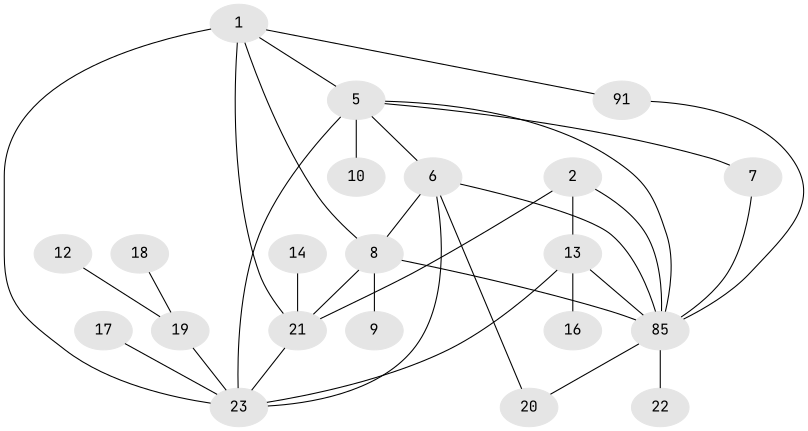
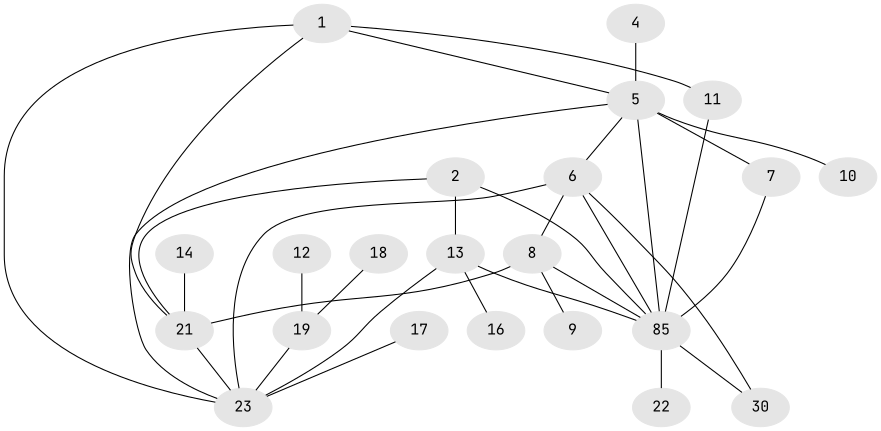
node "4": added
node "91": label "91" -> "11"
edge "1" -- "8": removed
node "20": label "20" -> "30"
